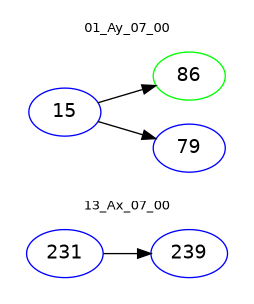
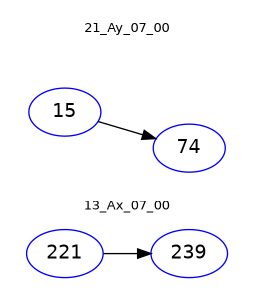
cluster "01_Ay_07_00": label "01_Ay_07_00" -> "21_Ay_07_00"
node "86": removed
node "79": label "79" -> "74"
node "231": label "231" -> "221"
